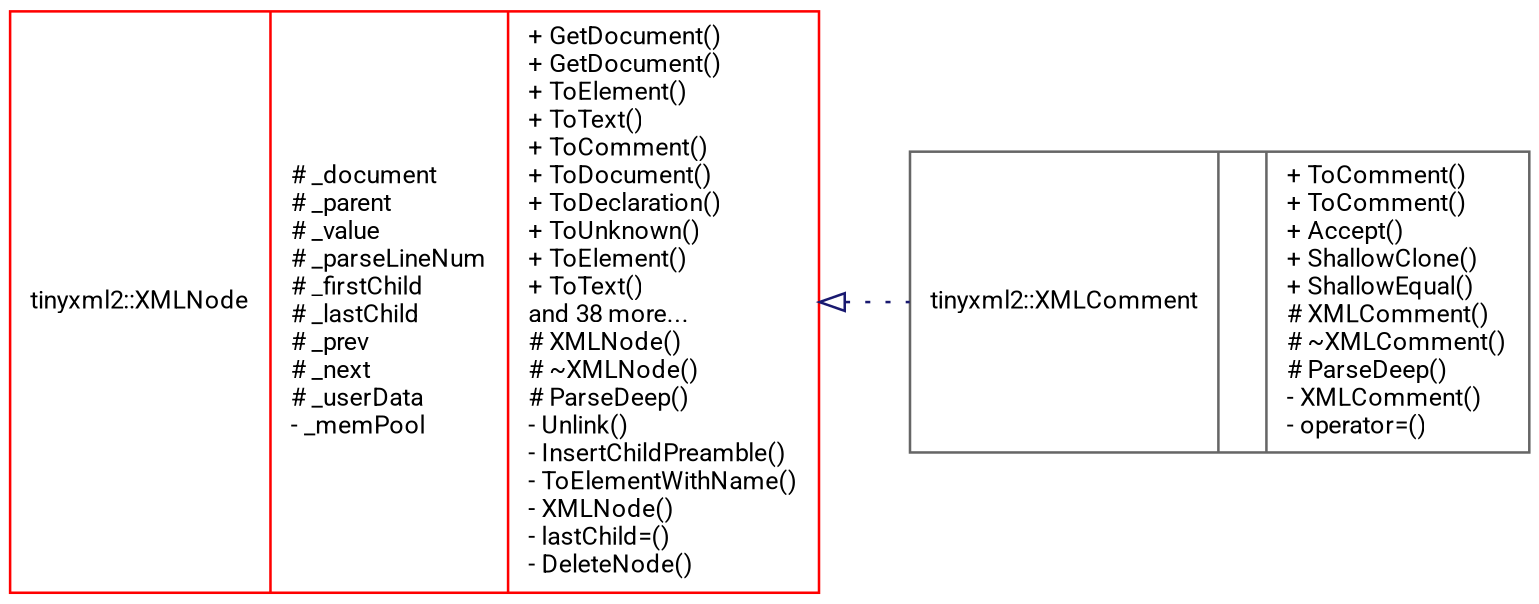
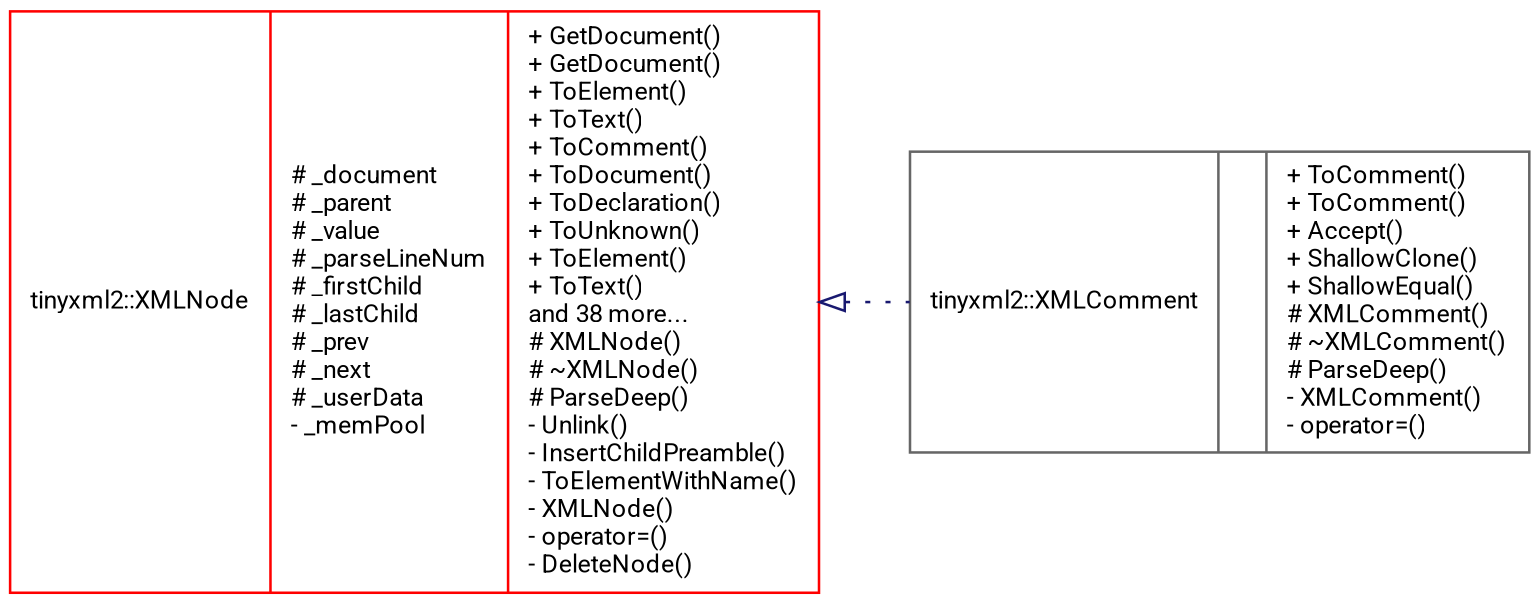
node "tinyxml2::XMLNode": text "- lastChild=()" -> "- operator=()"
